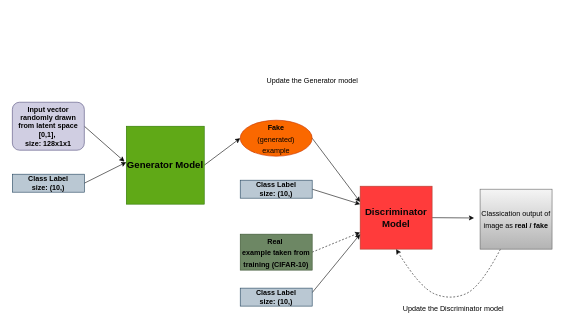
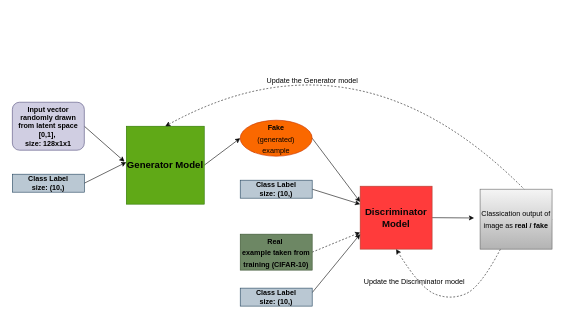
edge "Classication output of image as real / fake" -> "Generator Model": added
node "Update the Discriminator model": moved (453, 309) -> (414, 282)
